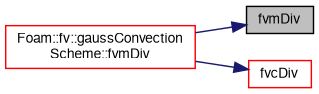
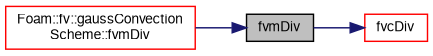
edge "Foam::fv::gaussConvection Scheme::fvmDiv" -> "fvcDiv": now "fvmDiv" -> "fvcDiv"
